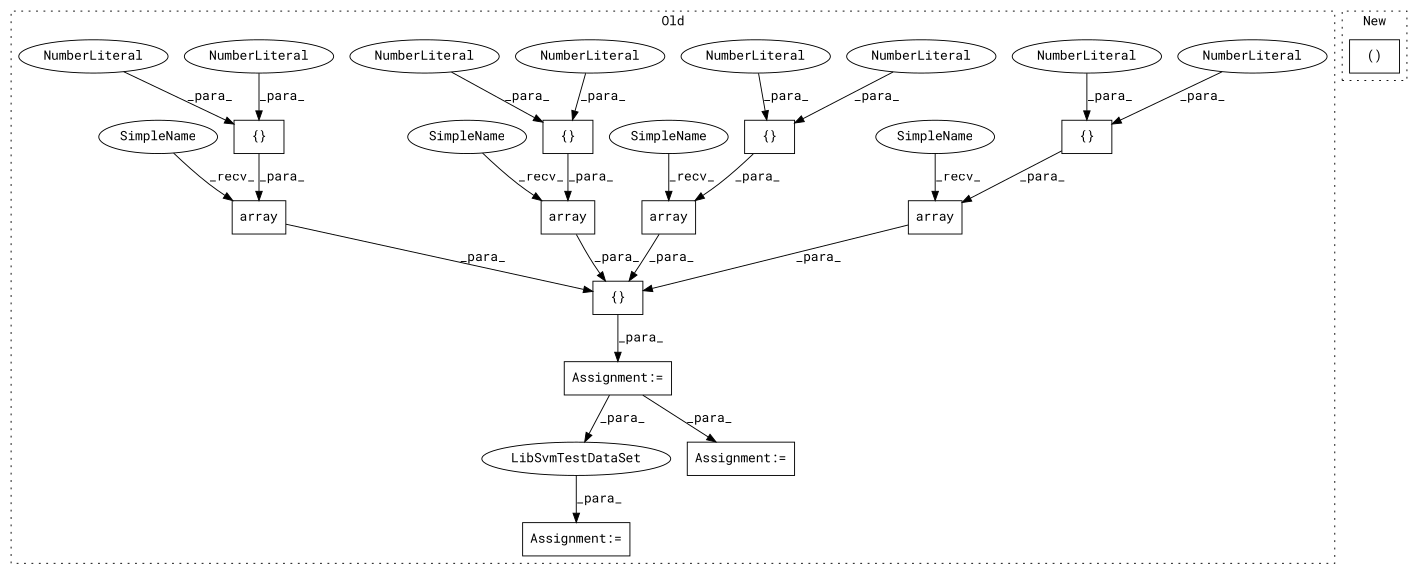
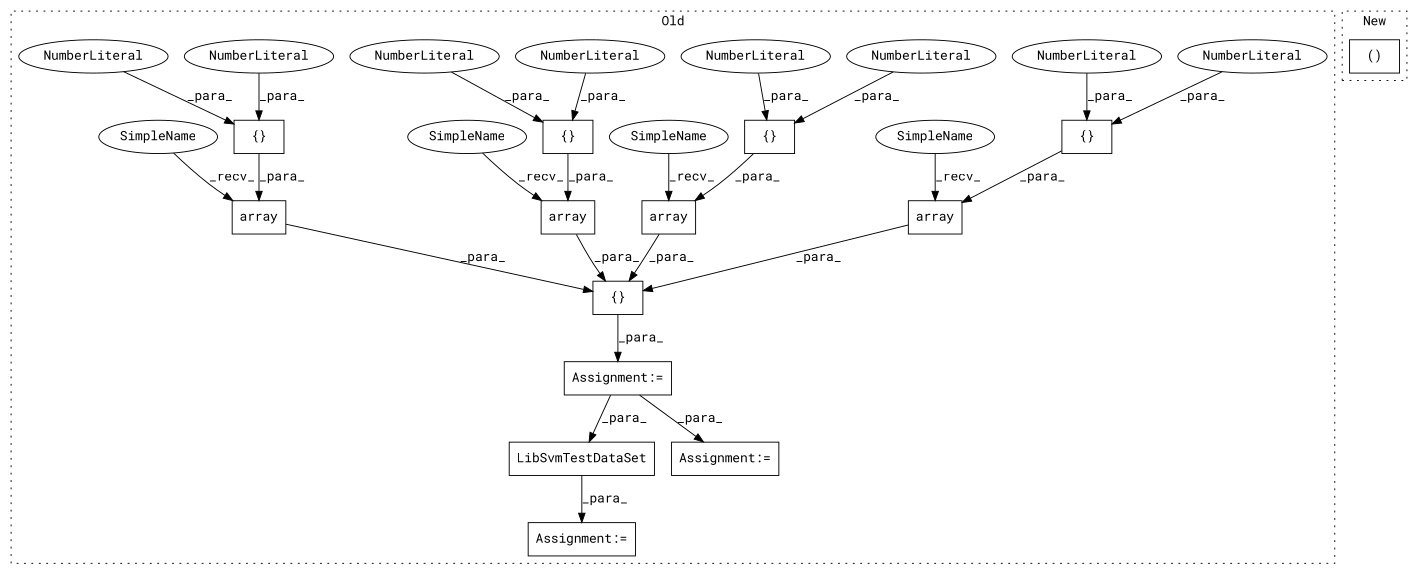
node "LibSvmTestDataSet": shape ellipse -> box
